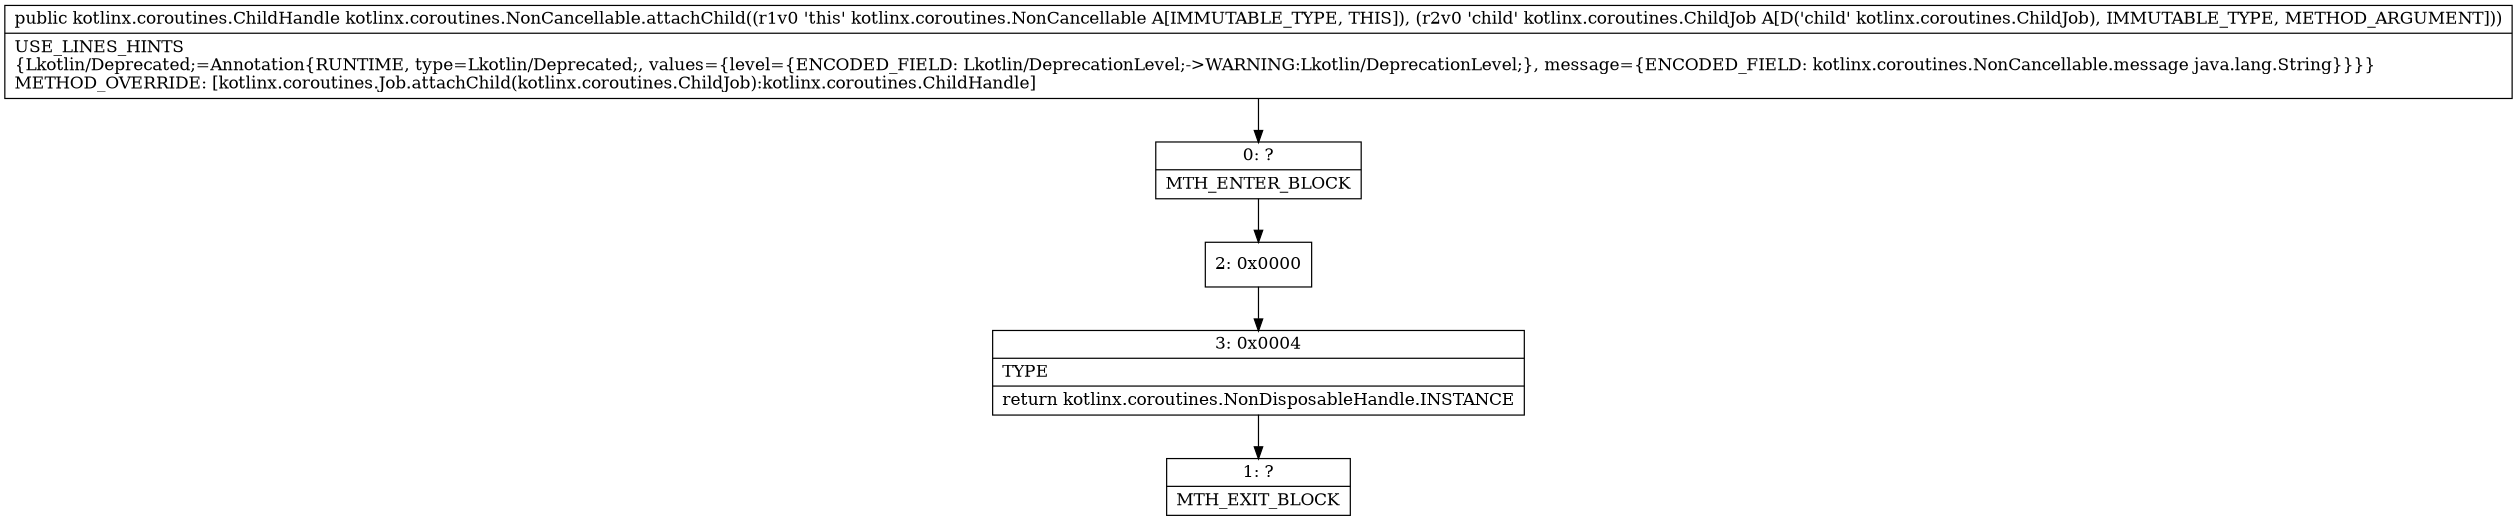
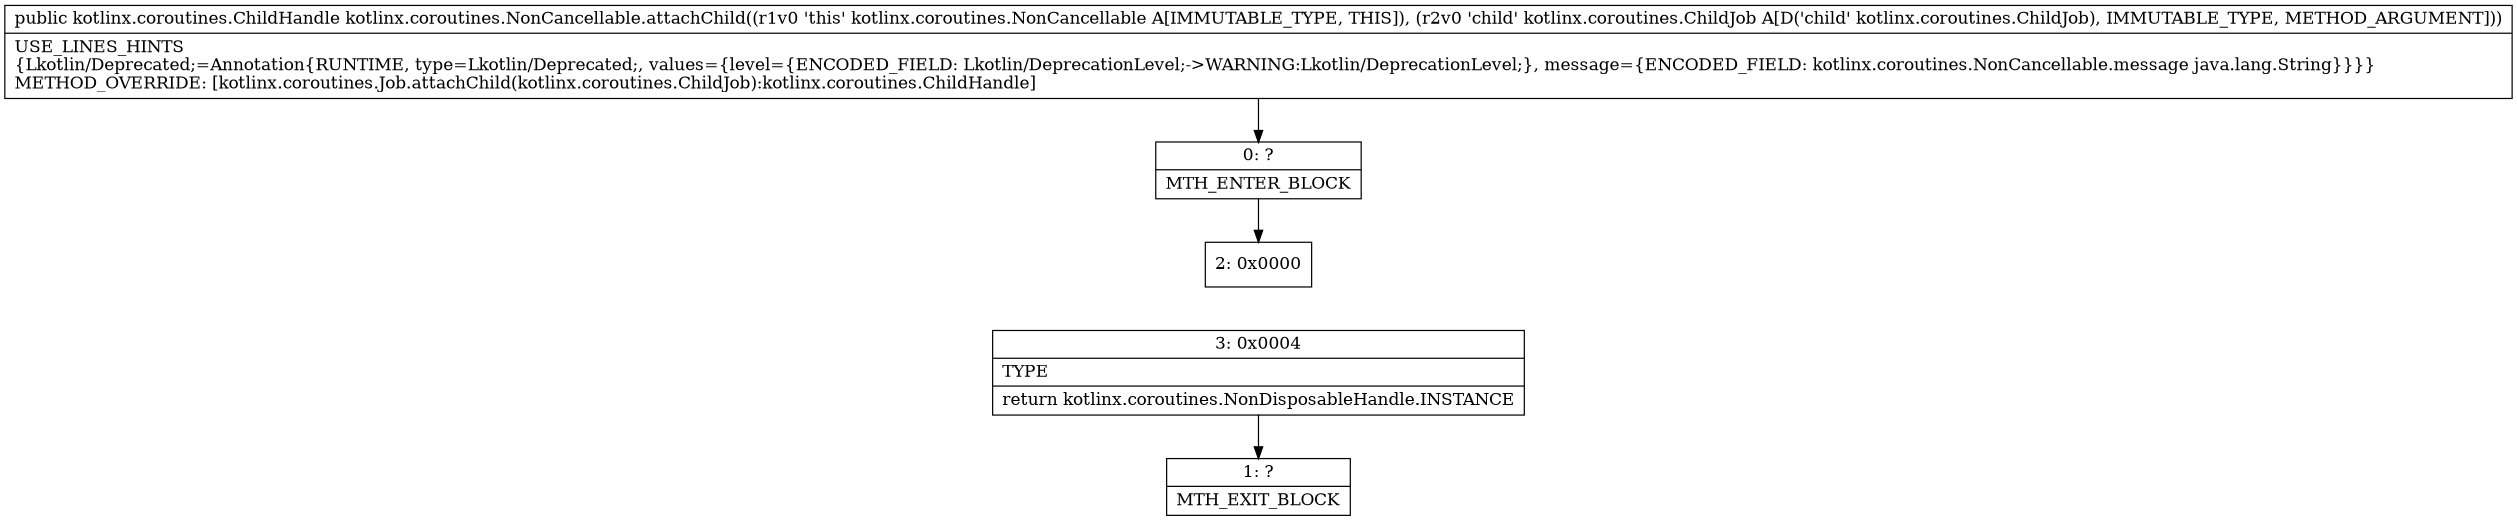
edge "2: 0x0000" -> "3: 0x0004": removed
